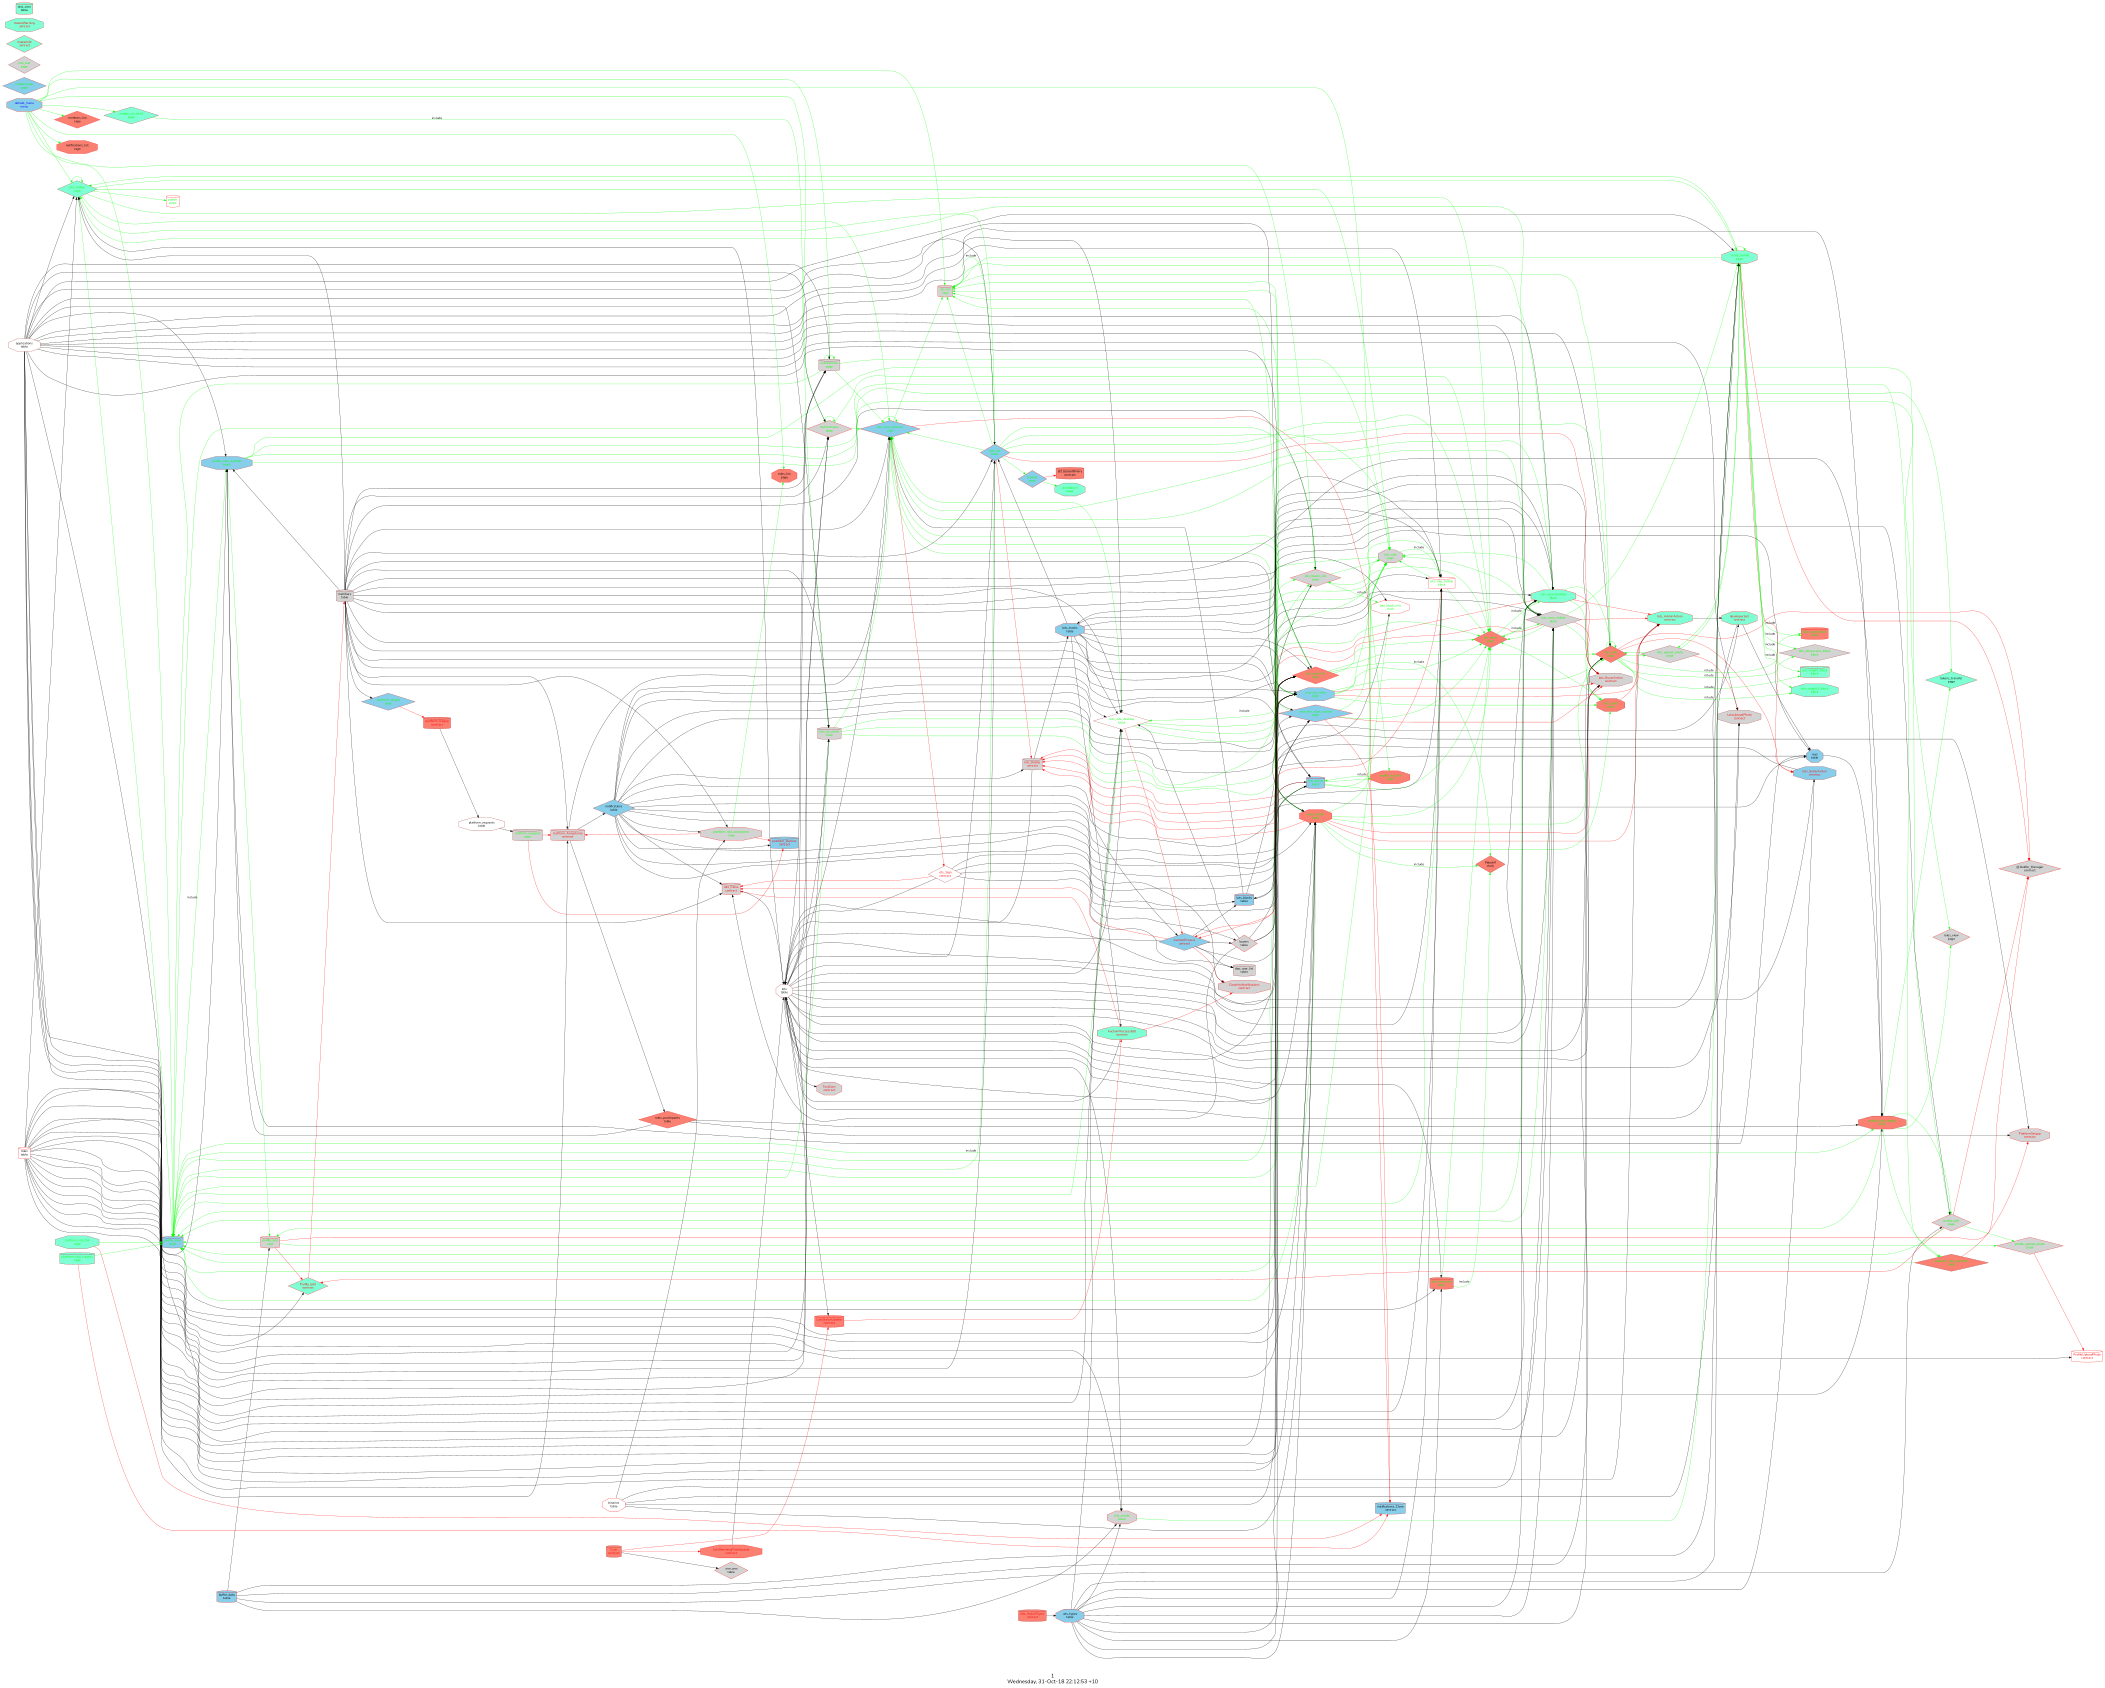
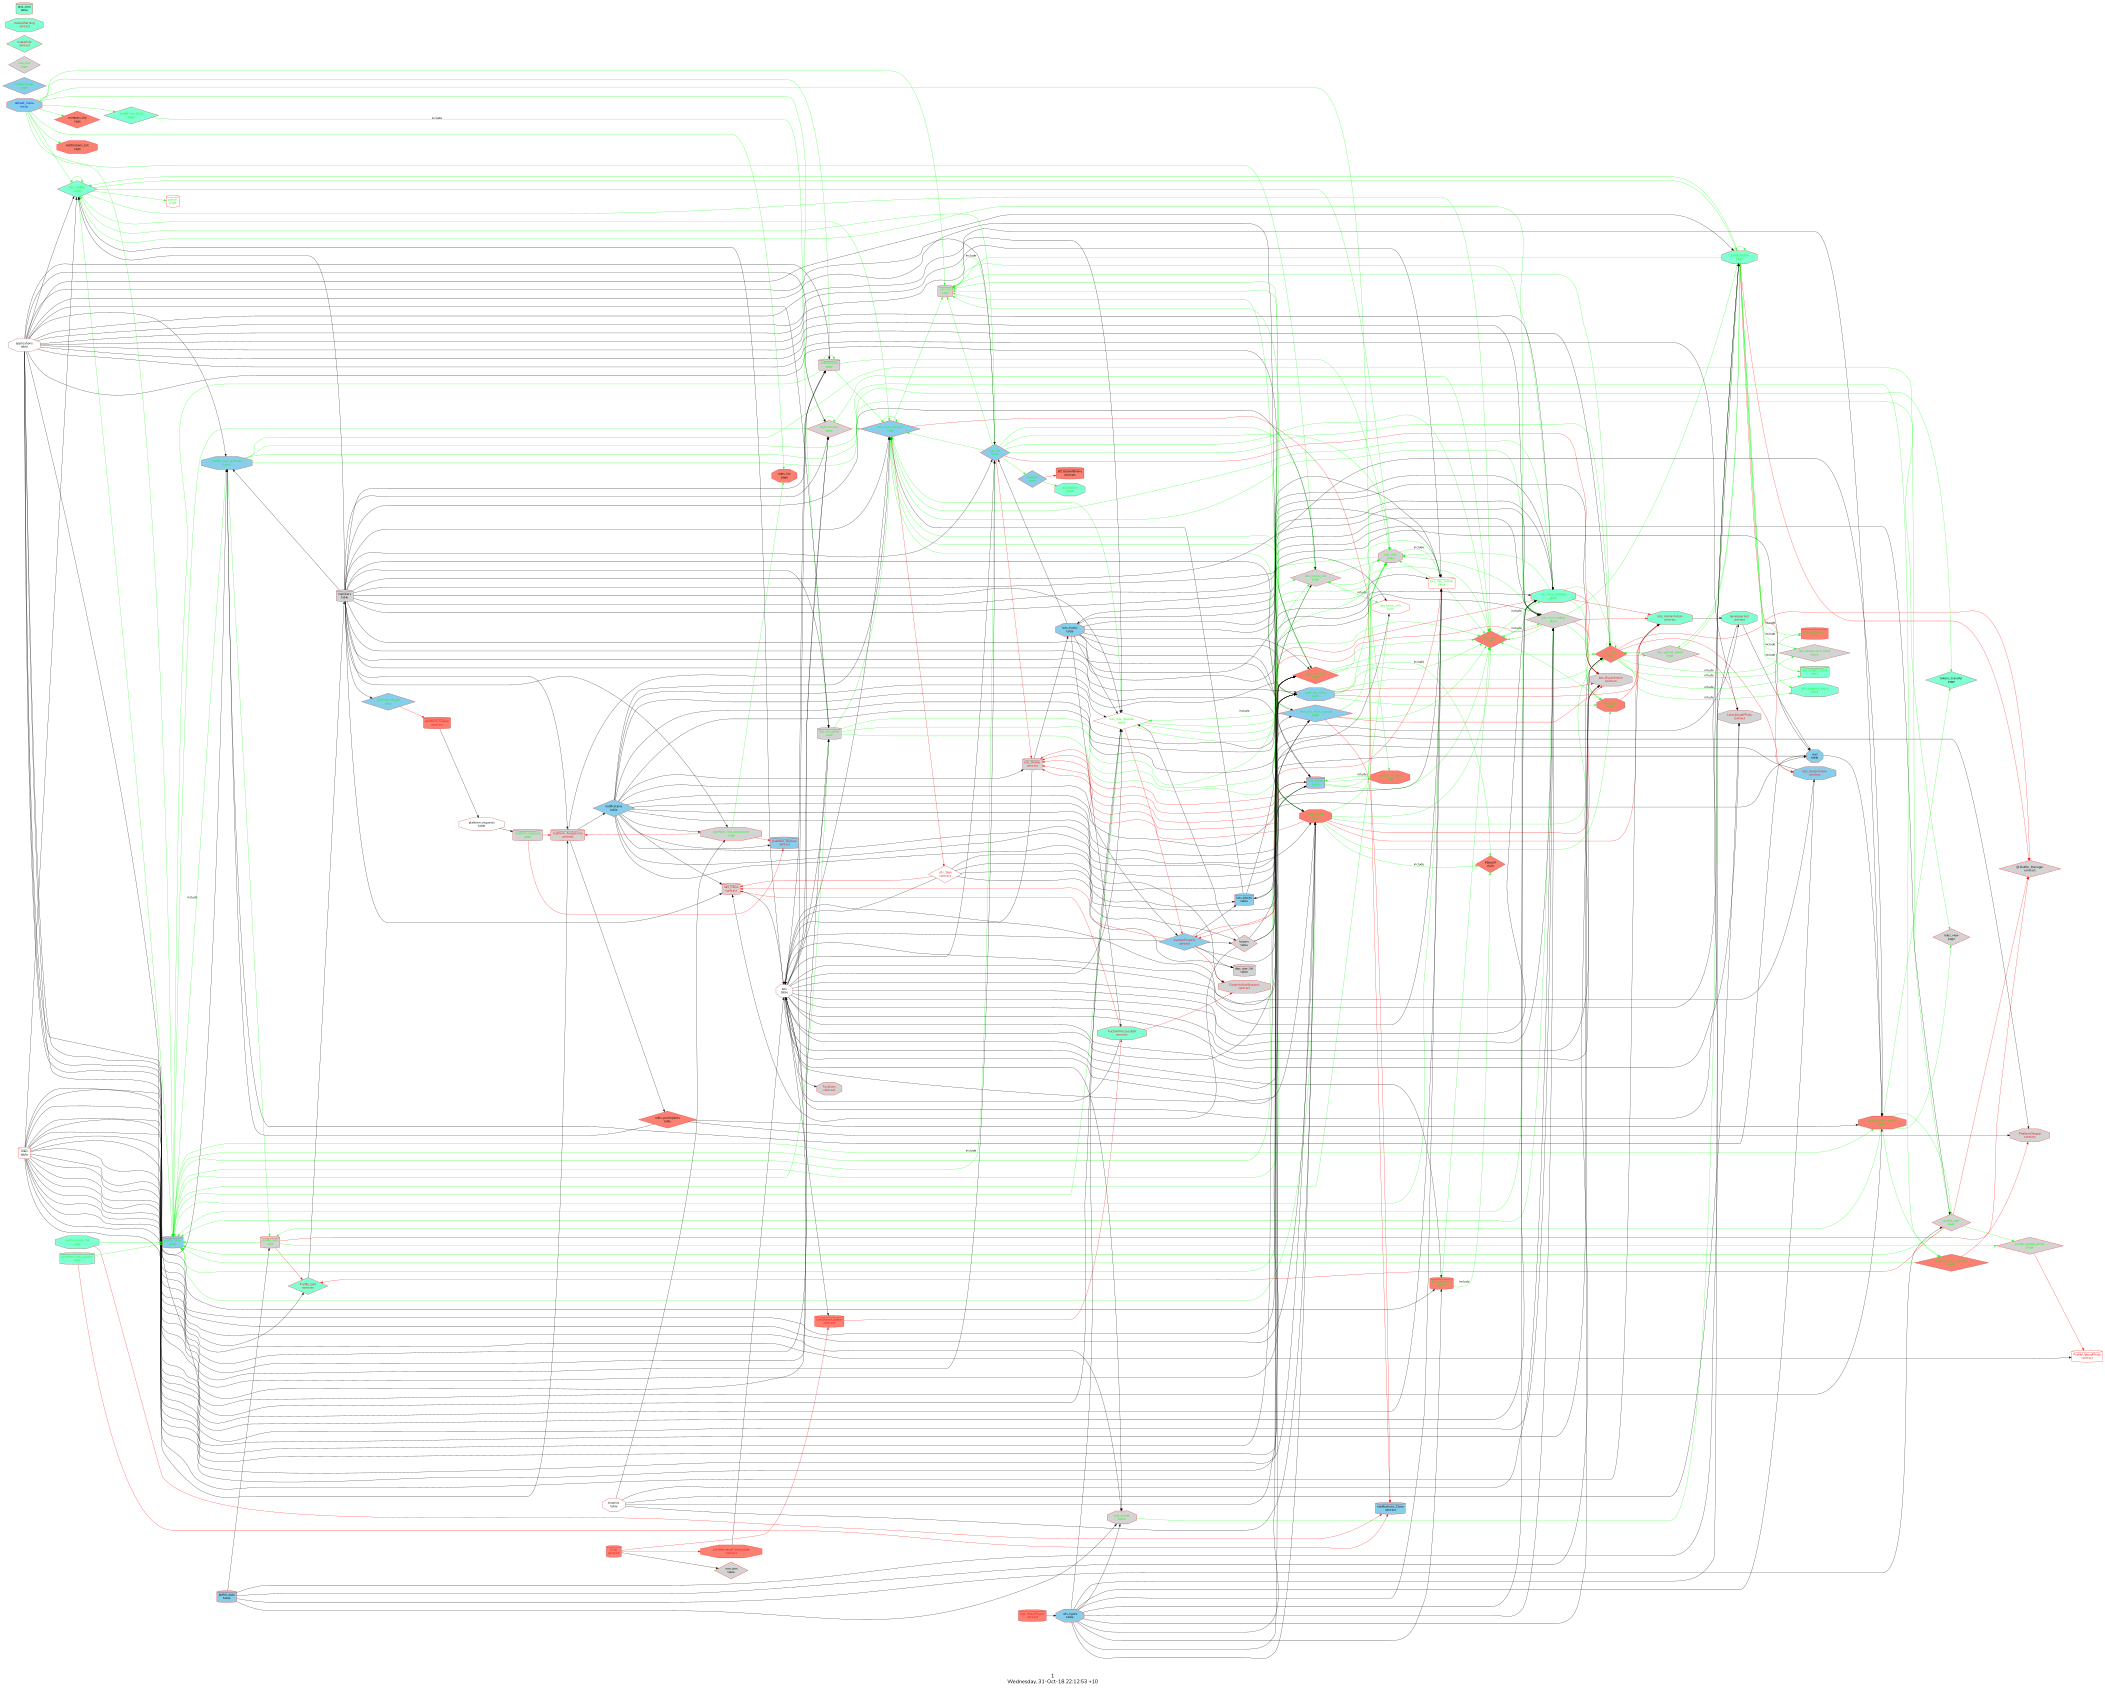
edge "Profile_Edit contract" -> "members table": color red -> black
